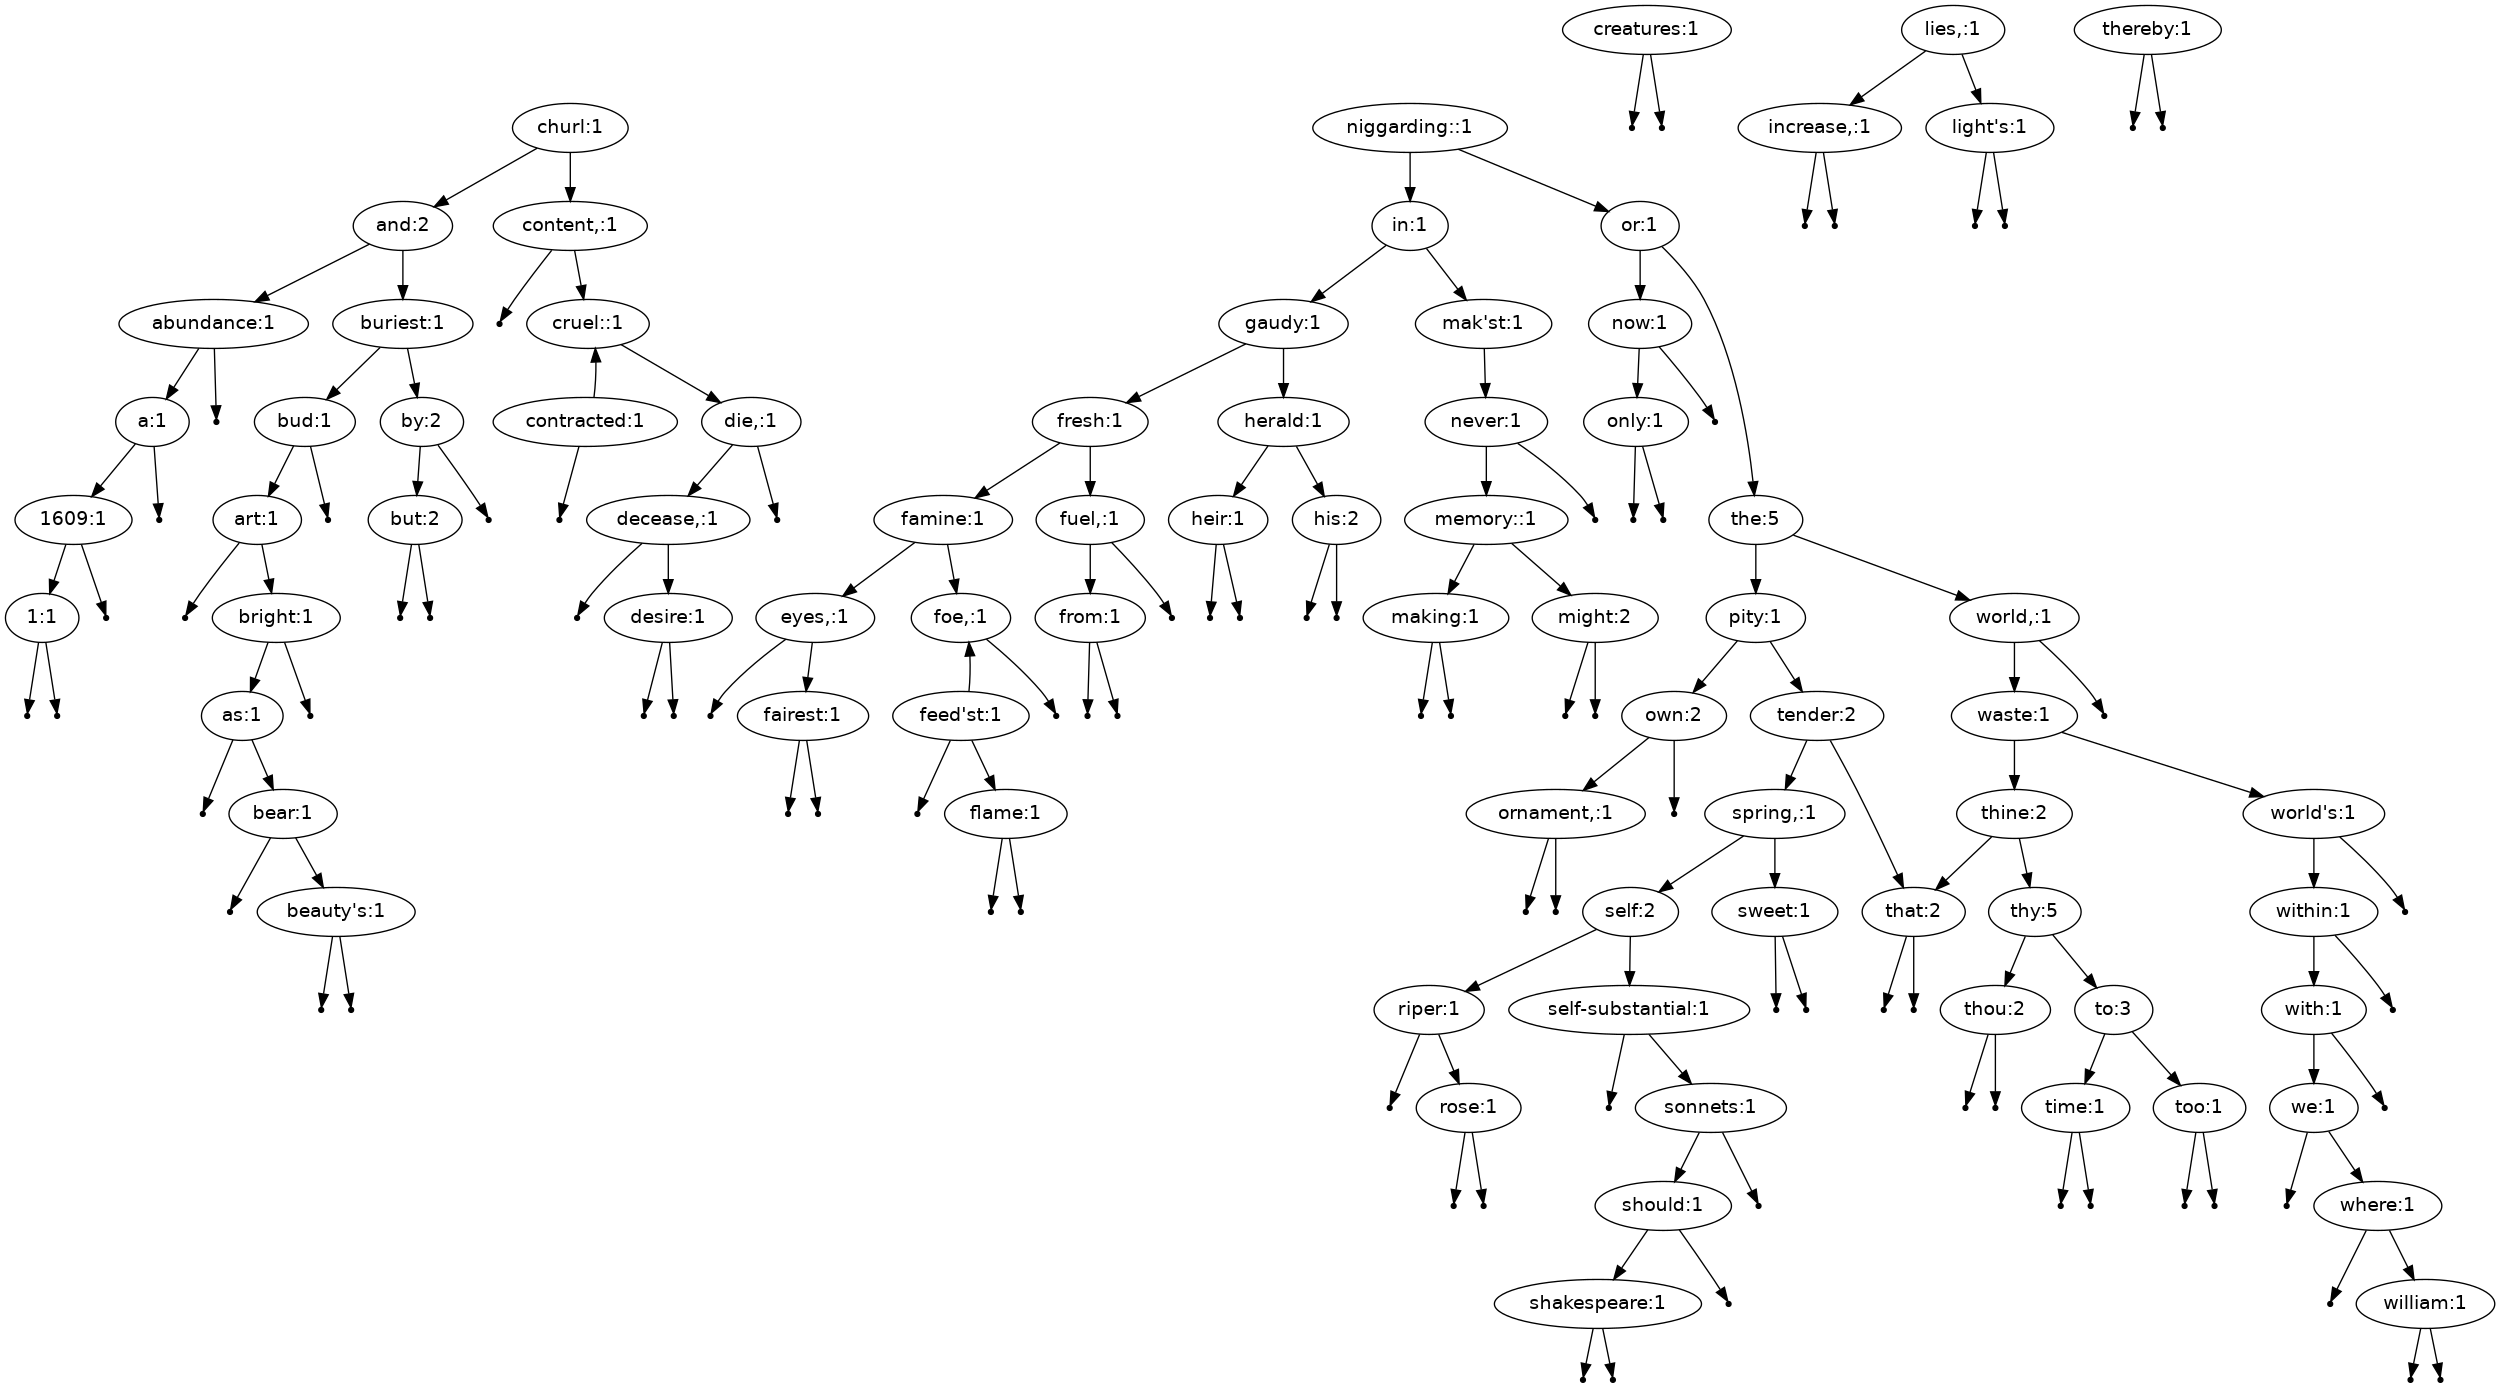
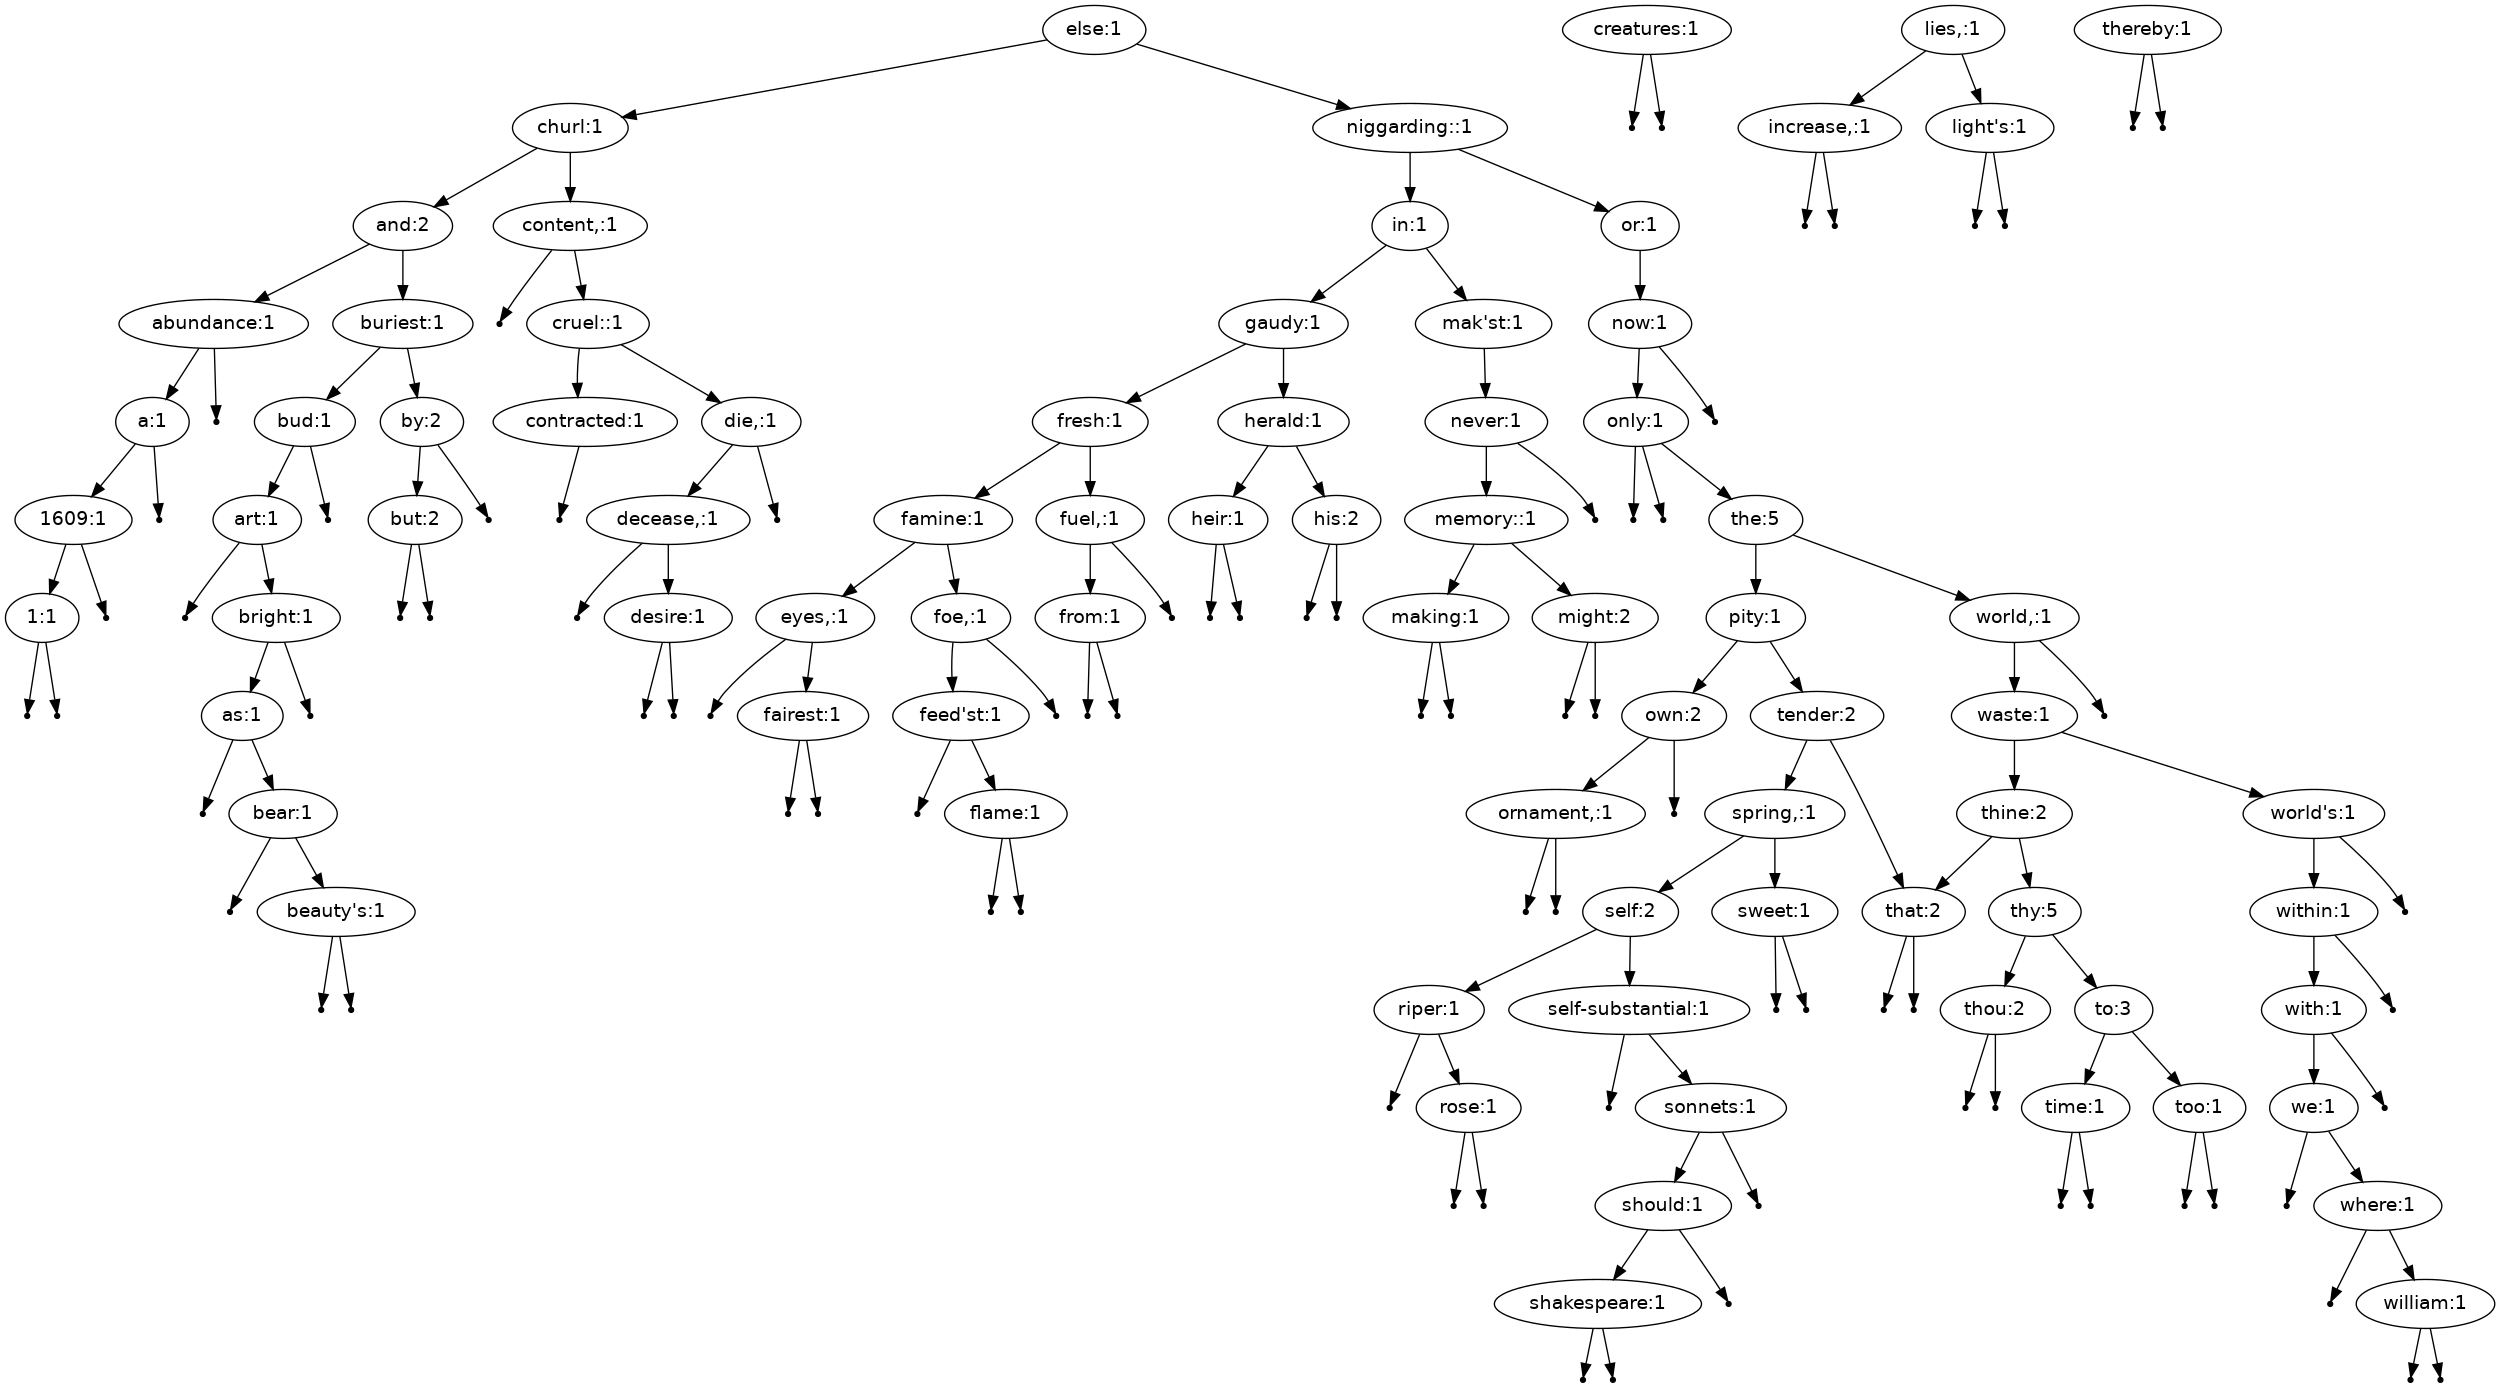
node "else:1": added
edge "or:1" -> "the:5": now "only:1" -> "the:5"
edge "contracted:1" -> "cruel::1": reversed
edge "feed'st:1" -> "foe,:1": reversed
